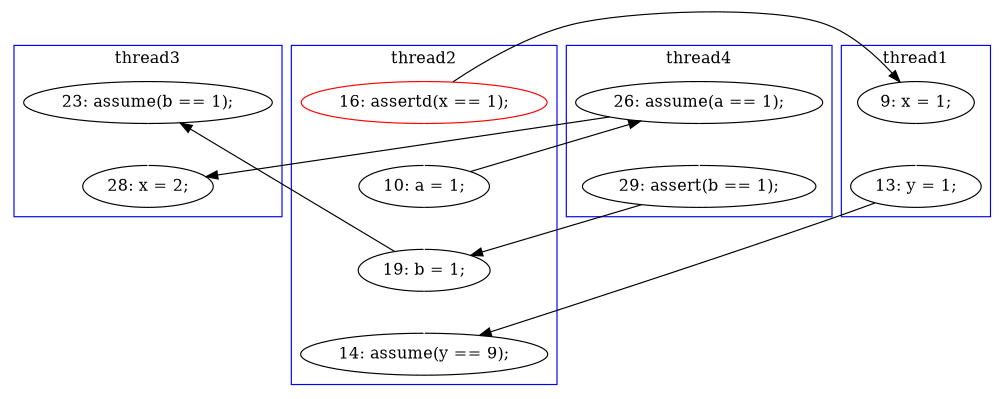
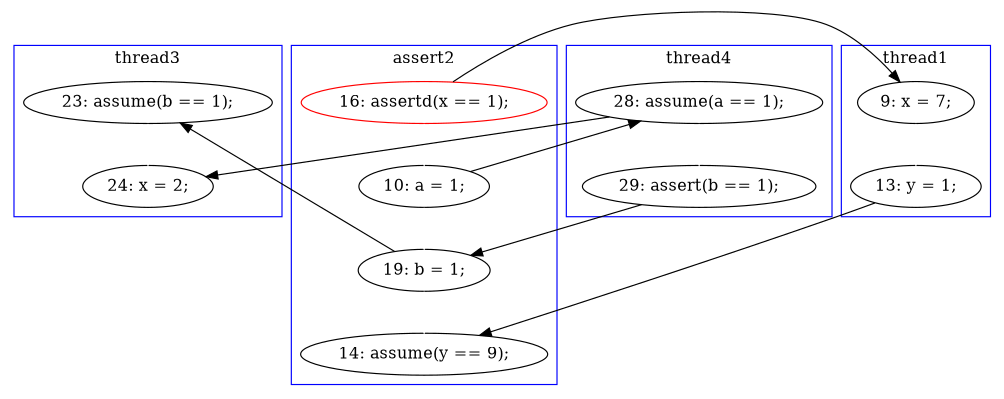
cluster "thread2": label "thread2" -> "assert2"
node "26: assume(a == 1);": label "26: assume(a == 1);" -> "28: assume(a == 1);"
node "9: x = 1;": label "9: x = 1;" -> "9: x = 7;"
node "28: x = 2;": label "28: x = 2;" -> "24: x = 2;"
